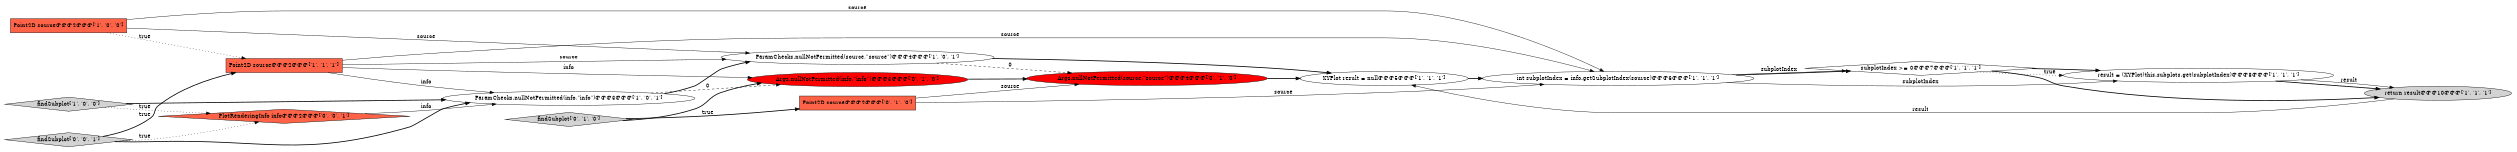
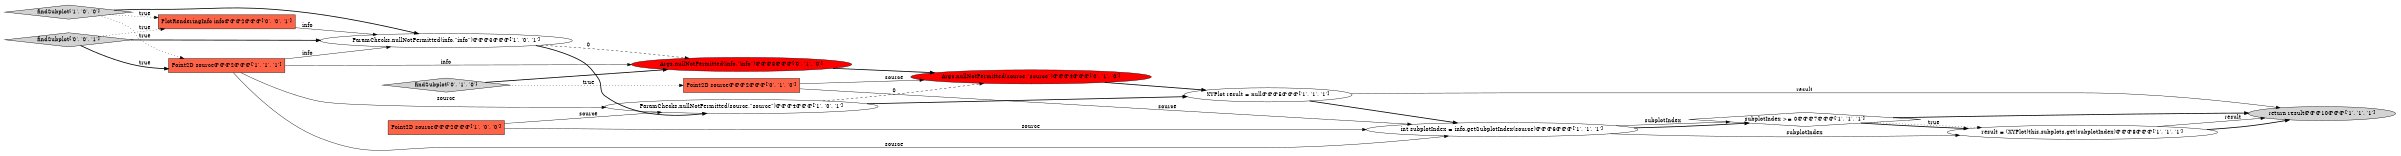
edge "Point2D source@@@2@@@['1', '0', '0']" -> "Point2D source@@@2@@@['1', '1', '1']": now "findSubplot['1', '0', '0']" -> "Point2D source@@@2@@@['1', '1', '1']"
edge "return result@@@10@@@['1', '1', '1']" -> "XYPlot result = null@@@5@@@['1', '1', '1']": reversed
node "PlotRenderingInfo info@@@2@@@['0', '0', '1']": shape diamond -> box
edge "findSubplot['0', '1', '0']" -> "Point2D source@@@2@@@['0', '1', '0']": style bold -> dotted
